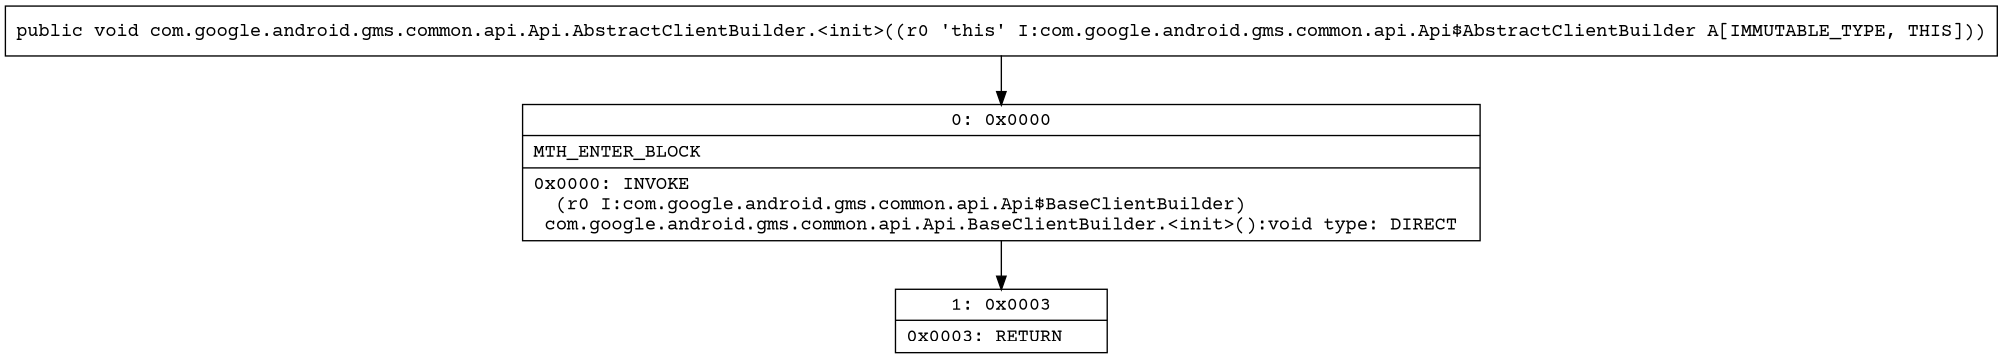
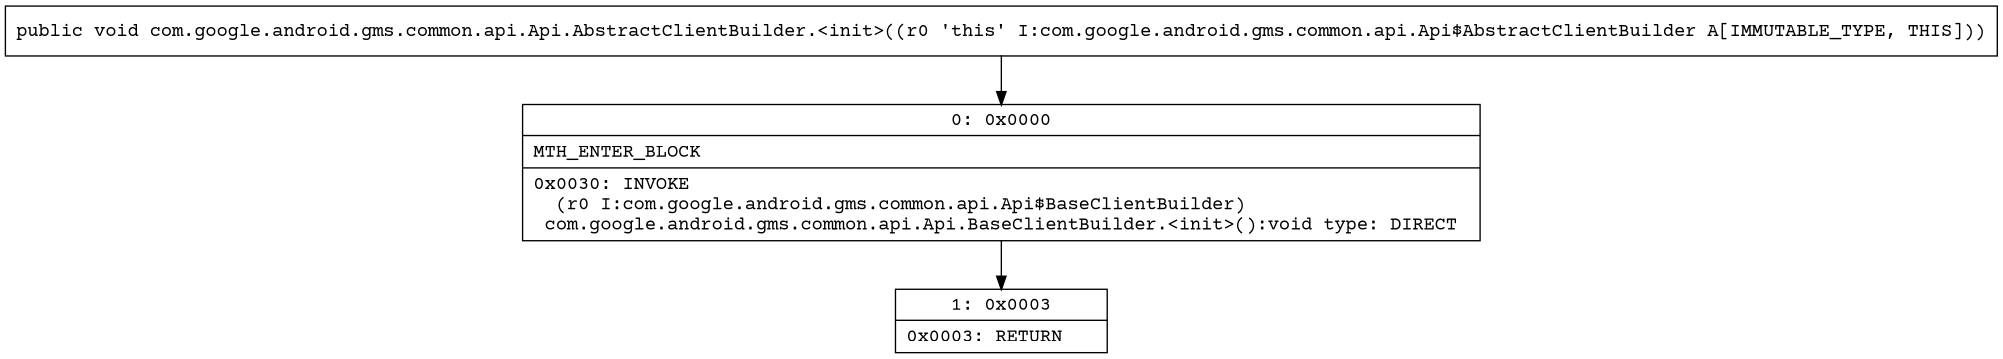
node "0: 0x0000": text "0x0000: INVOKE" -> "0x0030: INVOKE"
